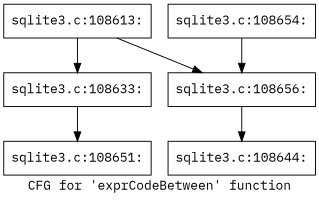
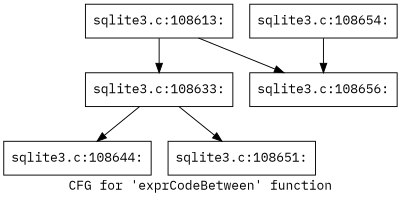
edge "sqlite3.c:108656:" -> "sqlite3.c:108644:": now "sqlite3.c:108633:" -> "sqlite3.c:108644:"
